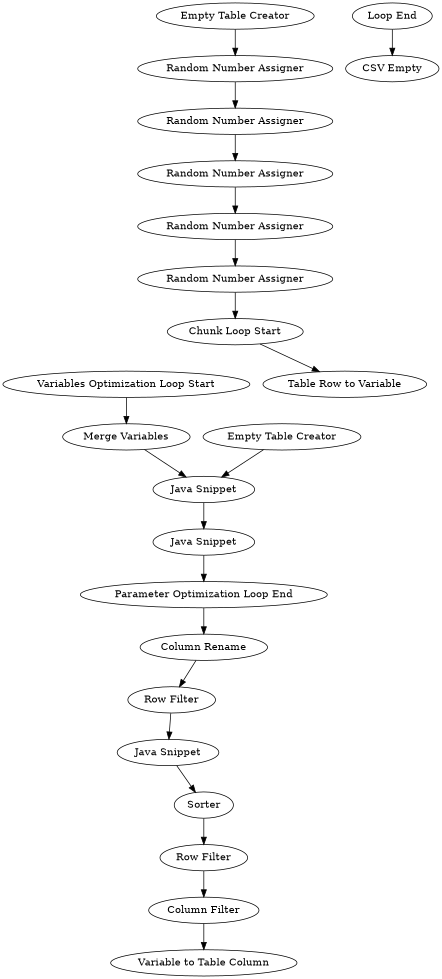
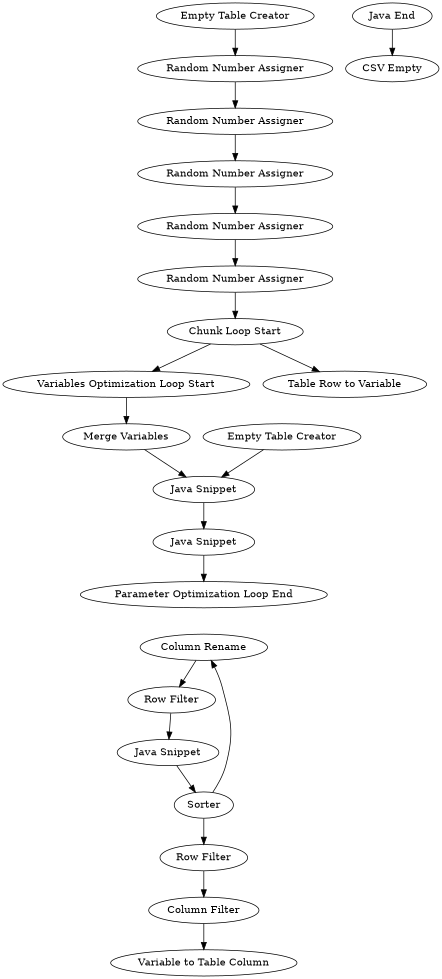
node "Loop End": label "Loop End" -> "Java End"
edge "Chunk Loop Start" -> "Variables Optimization Loop Start": added
edge "Parameter Optimization Loop End" -> "Column Rename": now "Sorter" -> "Column Rename"
